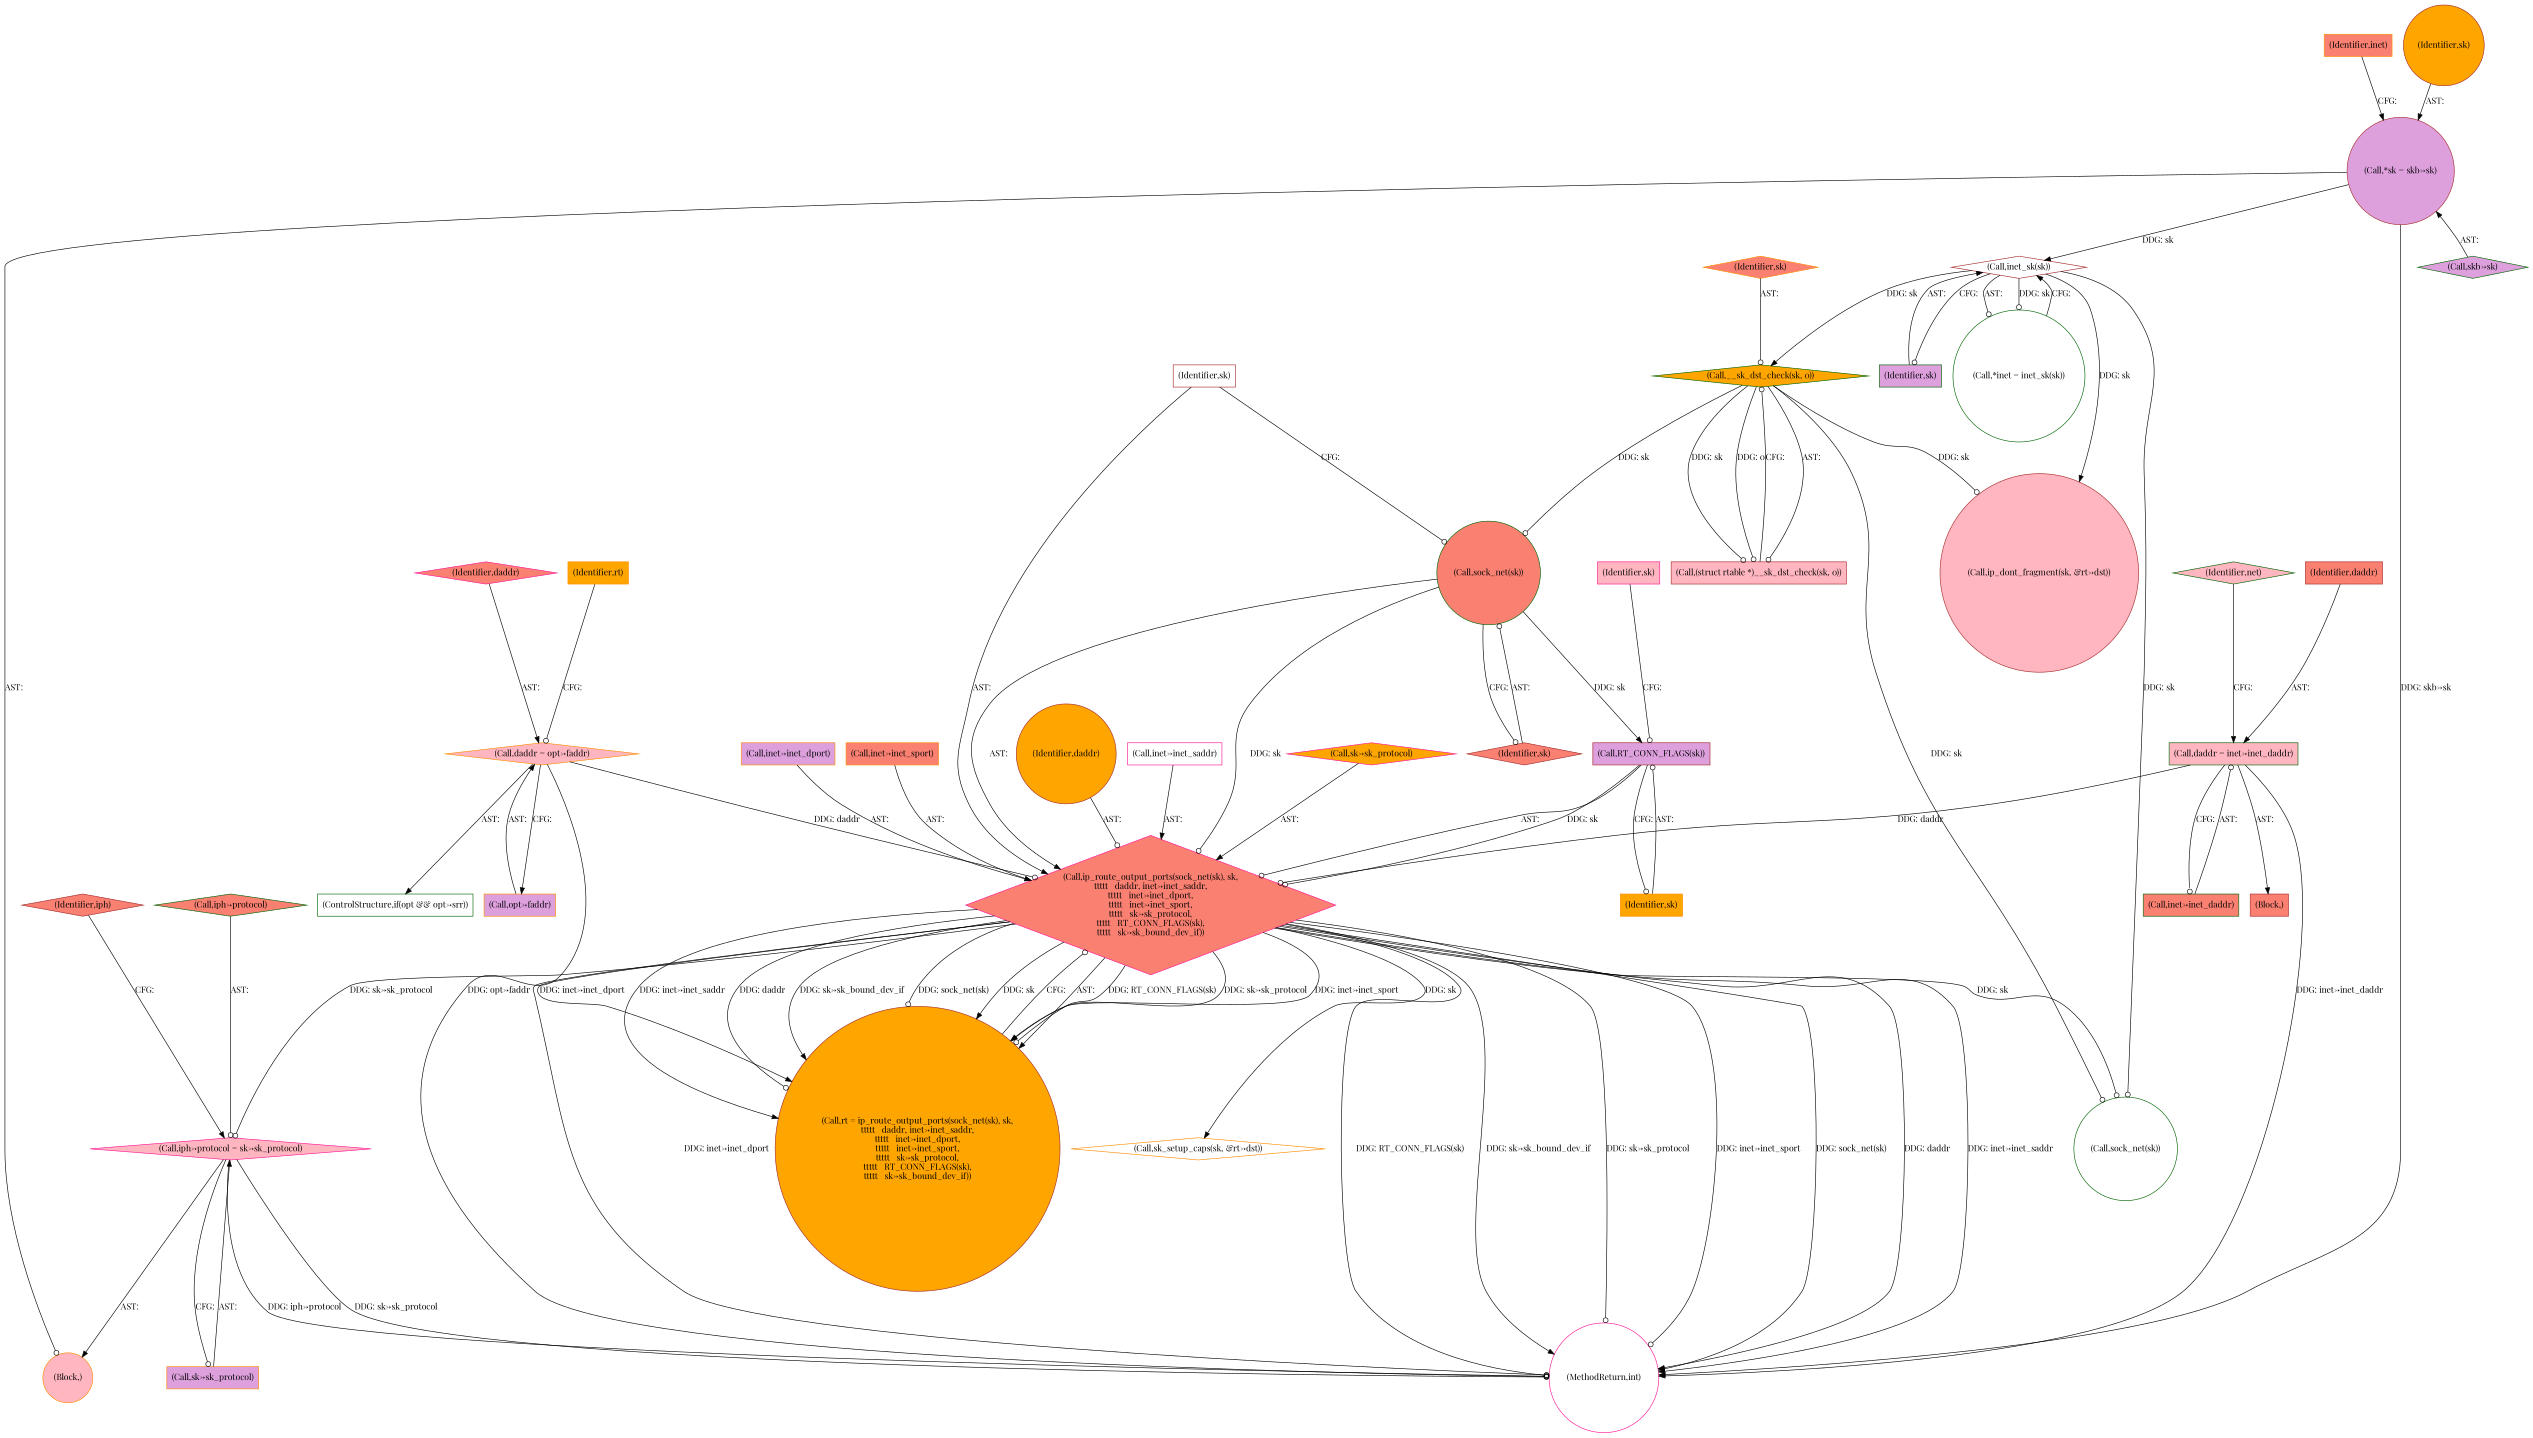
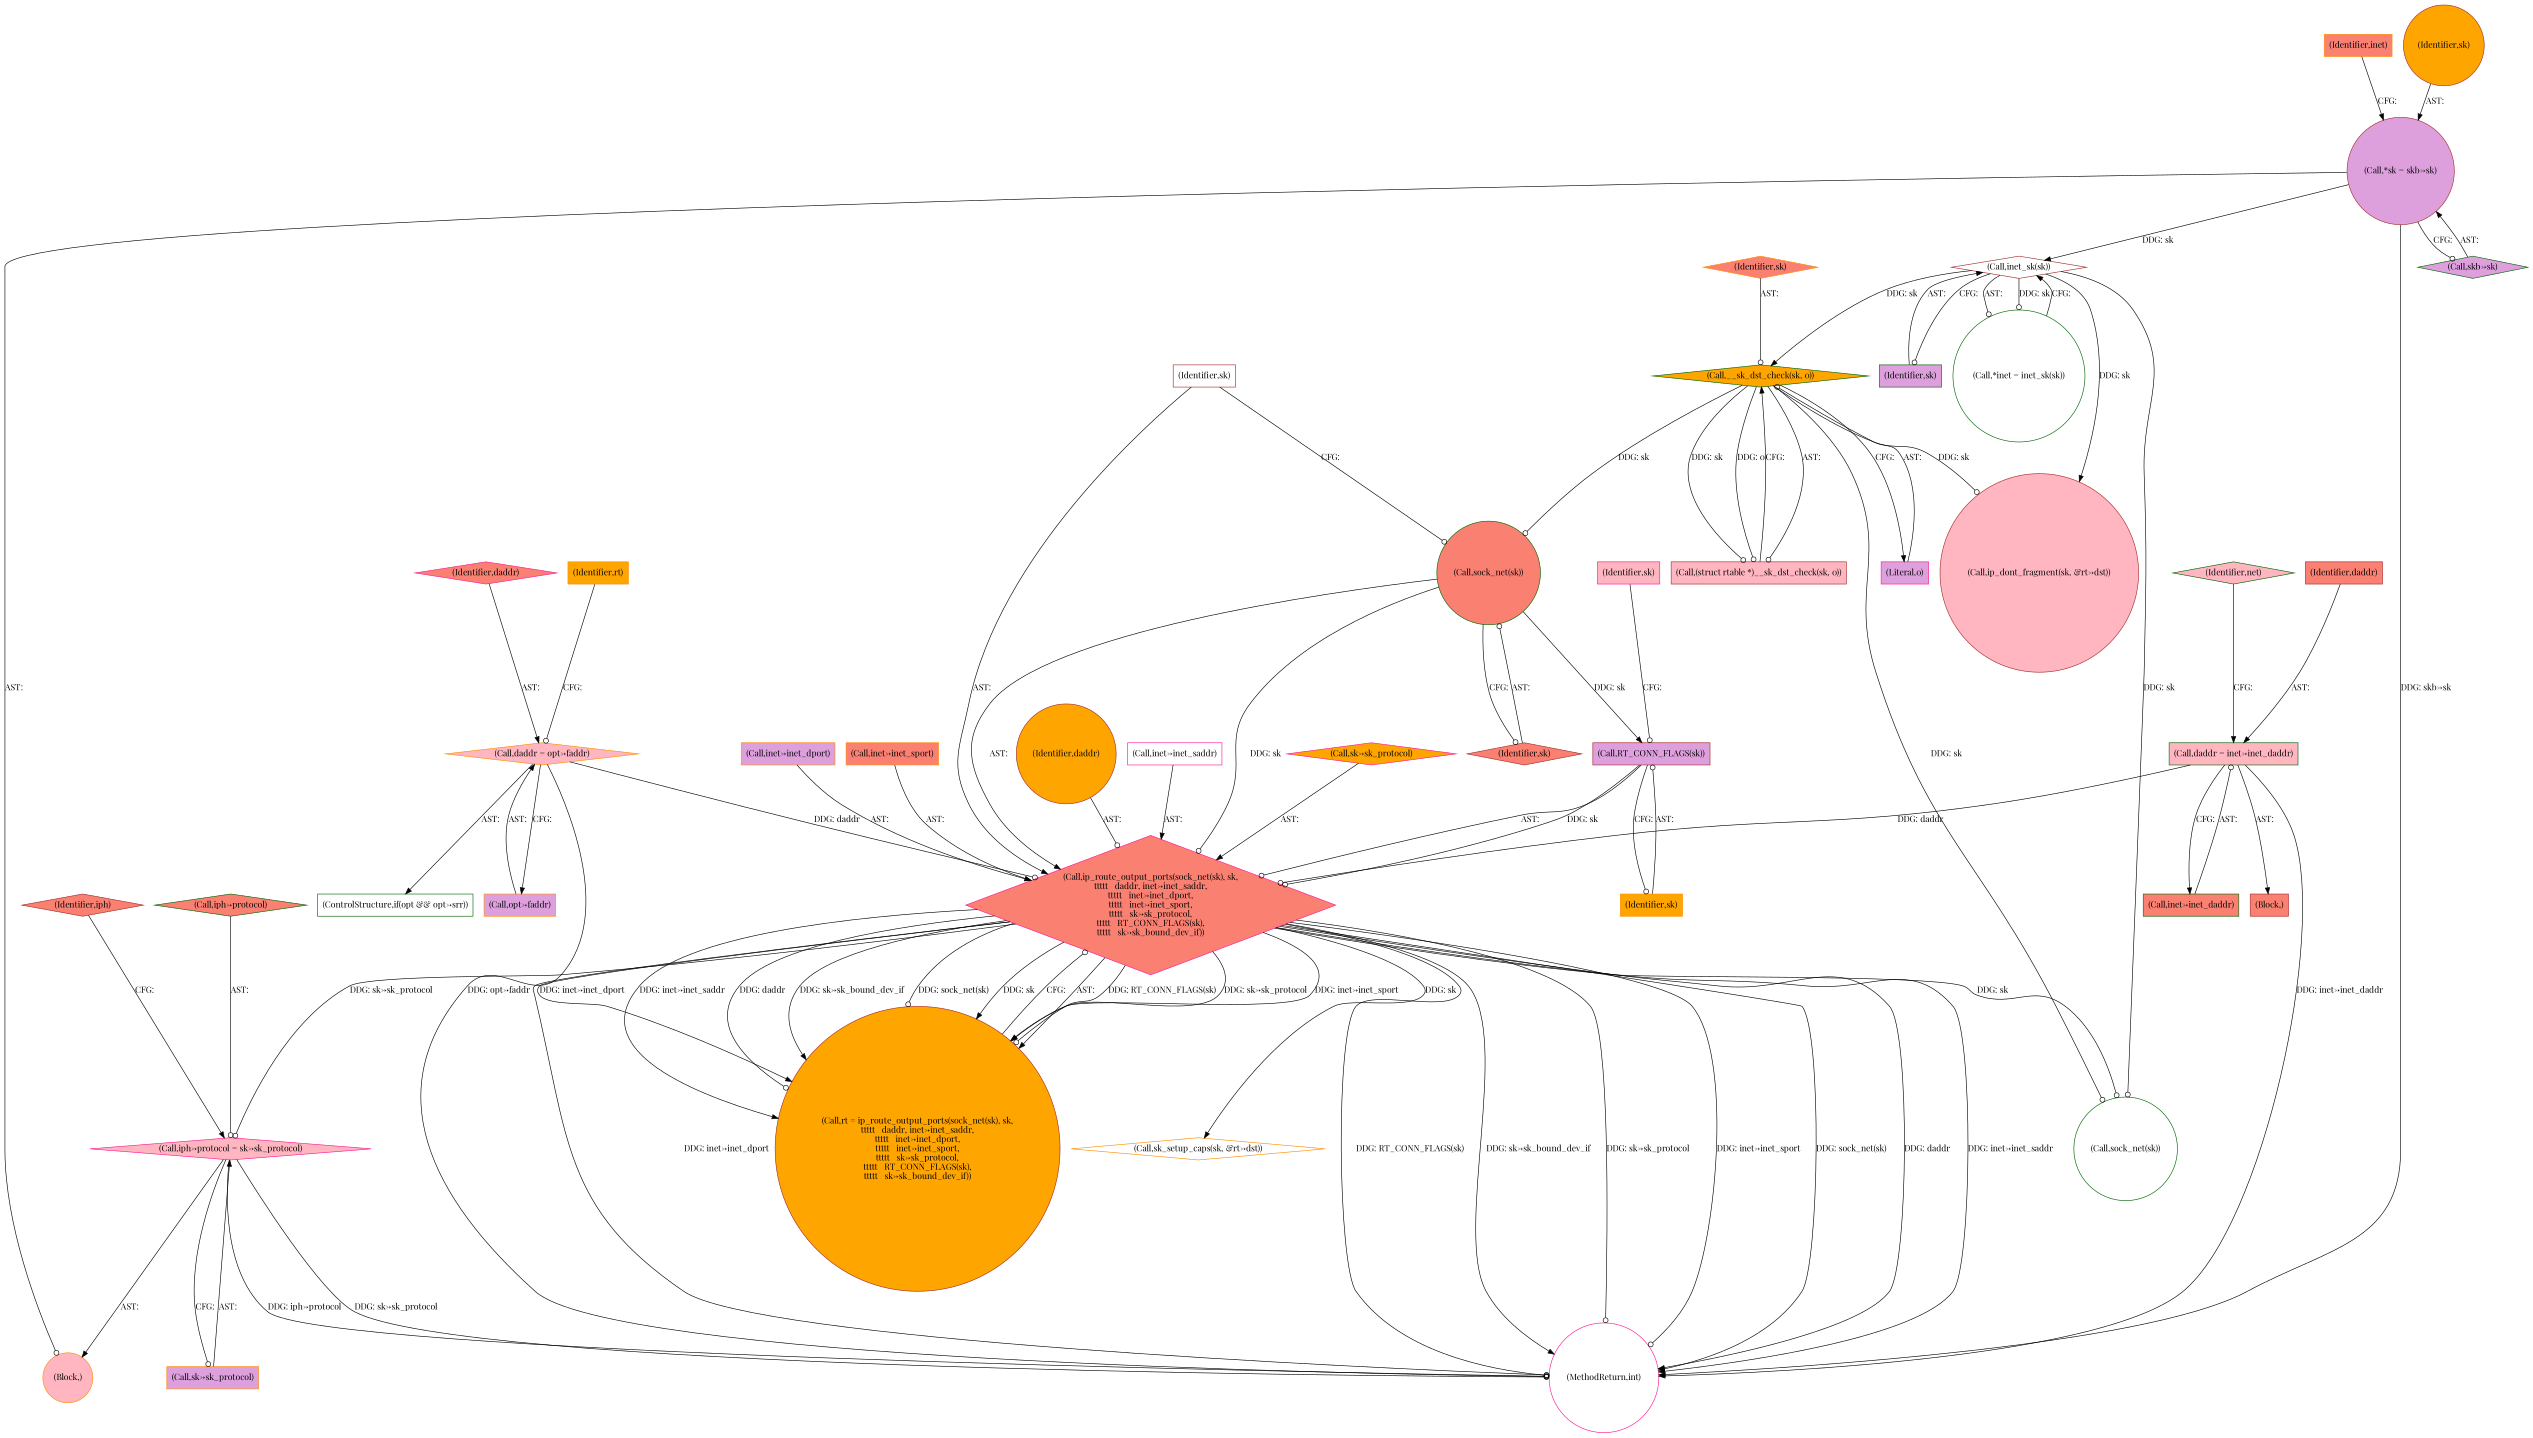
edge "(Call,*sk = skb->sk)" -> "(Call,skb->sk)": added, label "CFG:"
edge "(Call,(struct rtable *)__sk_dst_check(sk, 0))" -> "(Call,__sk_dst_check(sk, 0))": arrowhead odot -> normal
node "(Literal,0)": added
edge "(Call,daddr = inet->inet_daddr)" -> "(Call,inet->inet_daddr)": arrowhead odot -> normal
